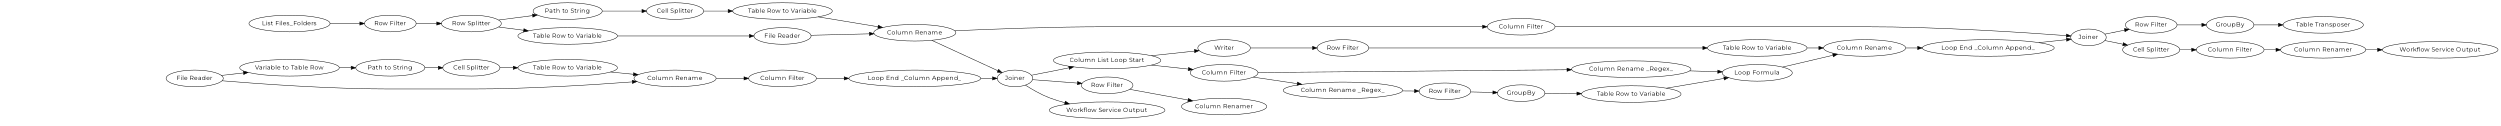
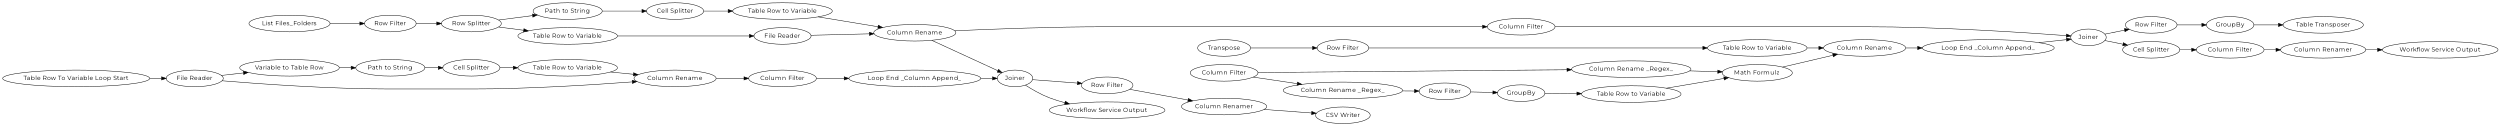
node "Writer": label "Writer" -> "Transpose"
node "Column List Loop Start": removed
node "Loop Formula": label "Loop Formula" -> "Math Formula"
node "Table Row To Variable Loop Start": added
node "CSV Writer": added
